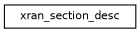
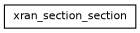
node "xran_section_desc": label "xran_section_desc" -> "xran_section_section"
